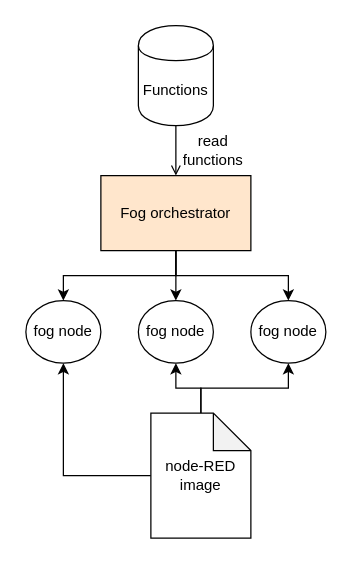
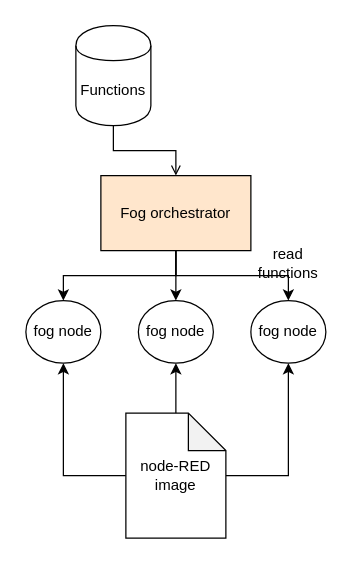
node "Functions": moved (176, 76) -> (113, 76)
node "read functions": moved (213, 151) -> (288, 263)
node "node-RED image": moved (201, 476) -> (176, 476)
